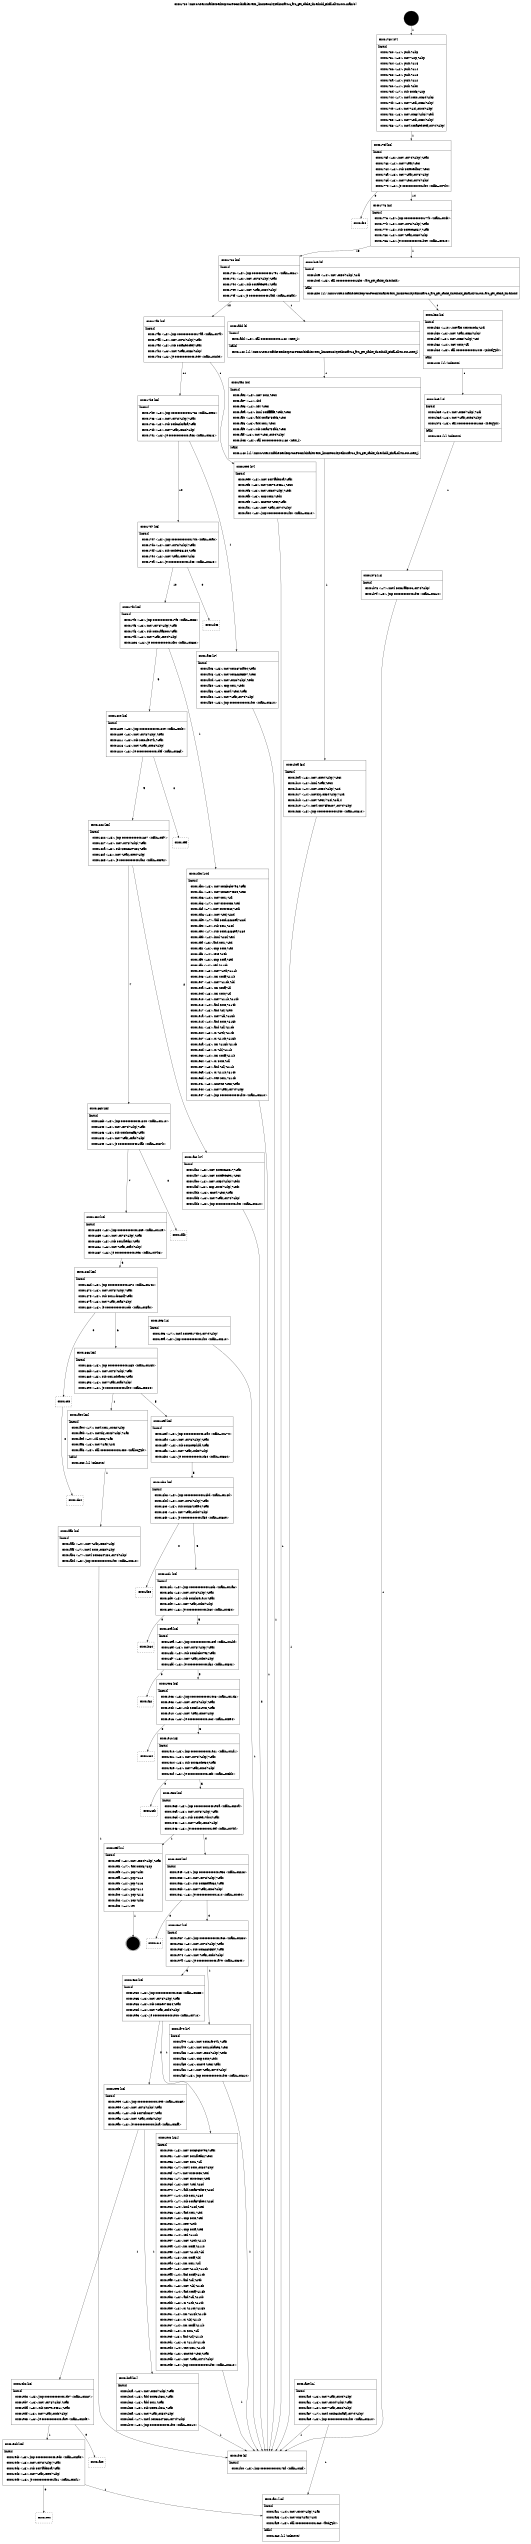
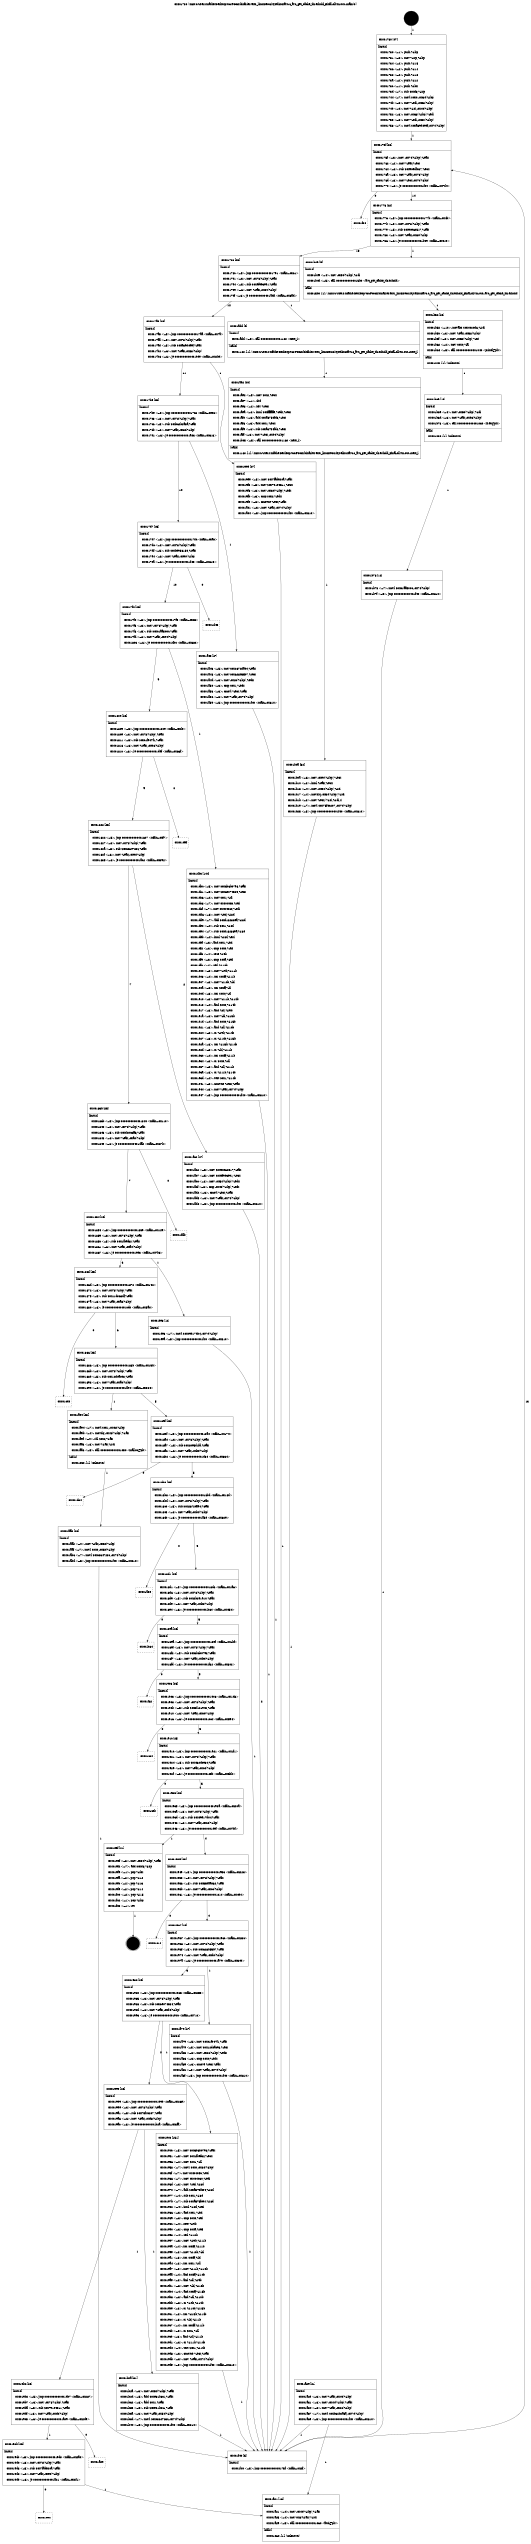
edge "0x401854 [25]" -> "0x401ee3 [12]": added, label "1"
edge "0x401f40 [5]" -> "0x40175f [23]": added, label "13"
edge "0x401cd0" -> "0x401d64": now "0x40189f [25]" -> "0x401d64"
